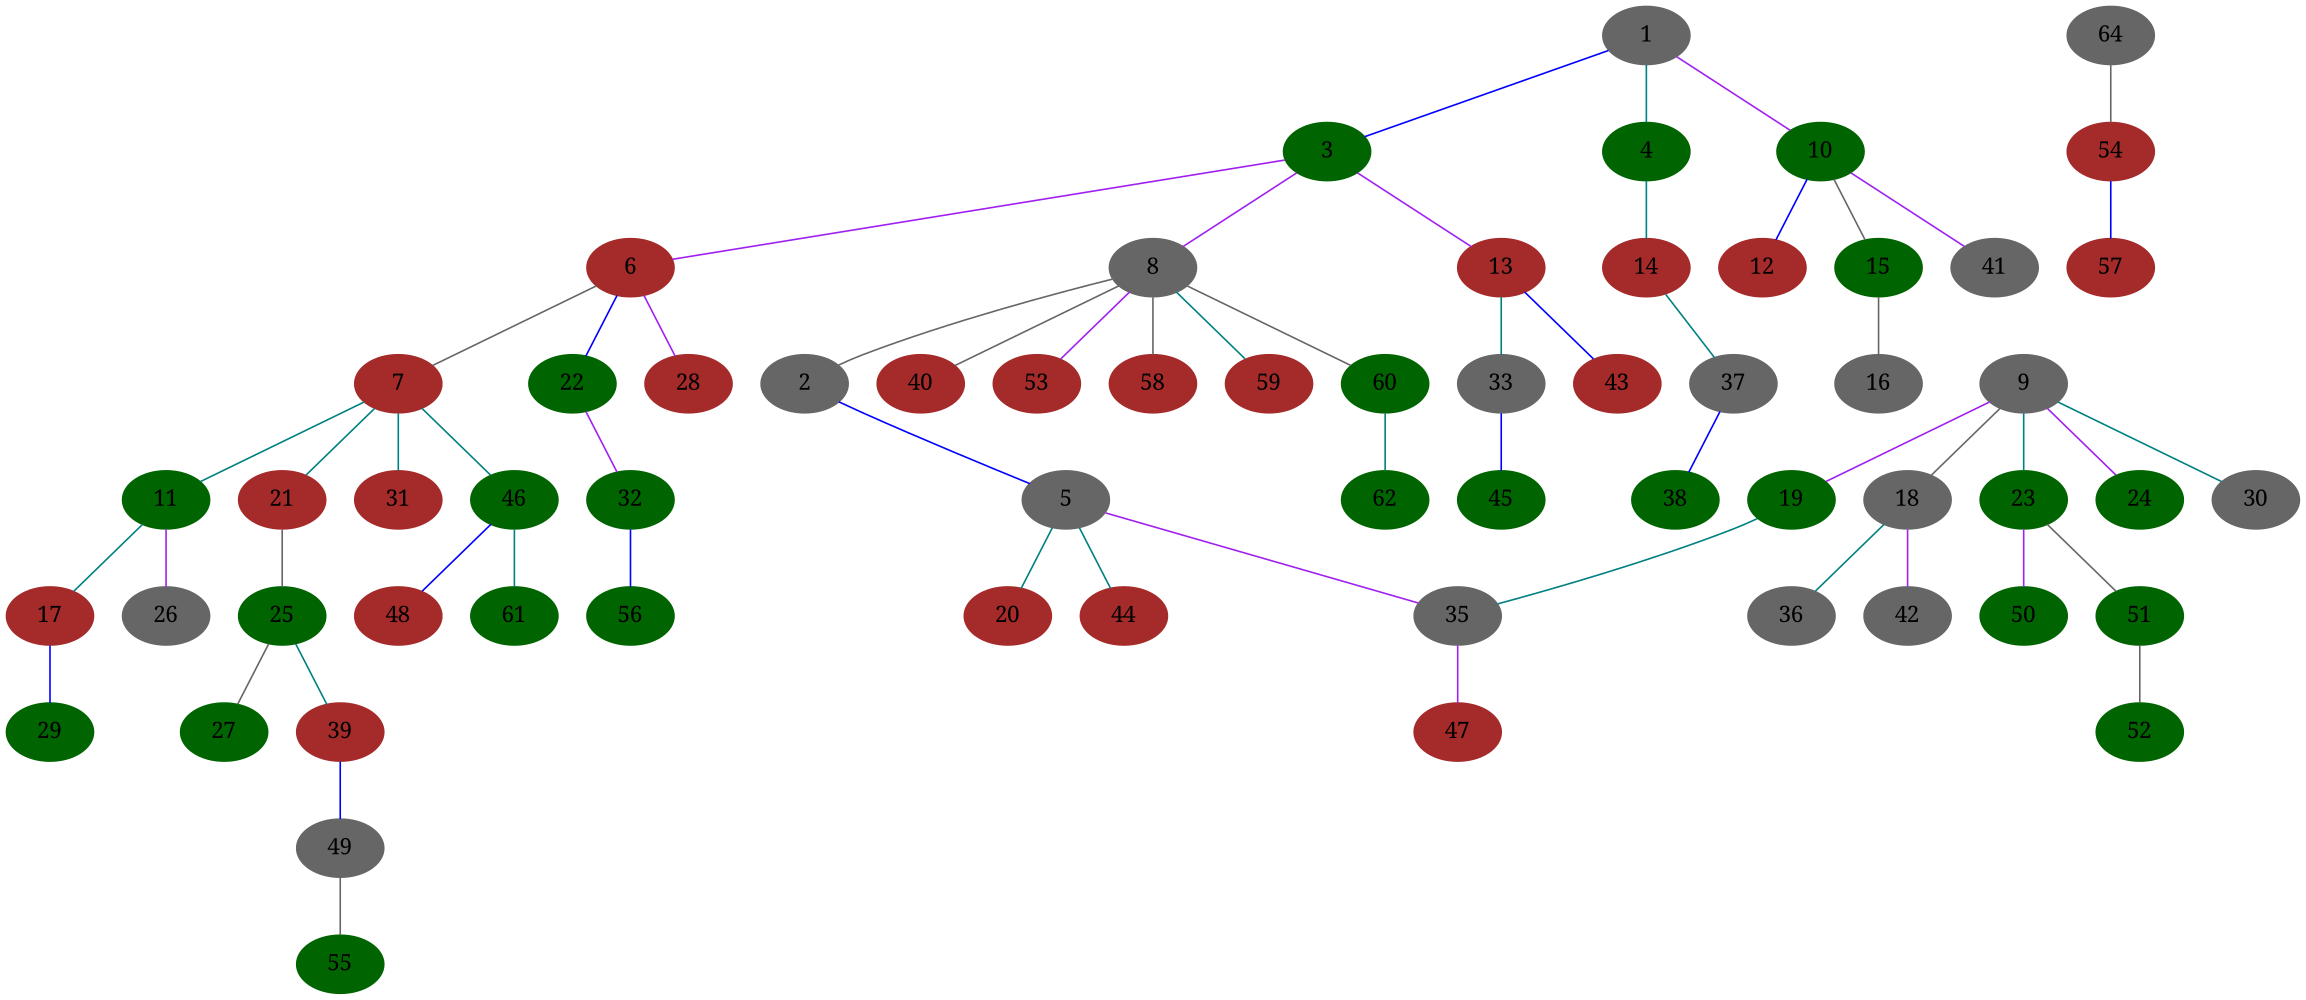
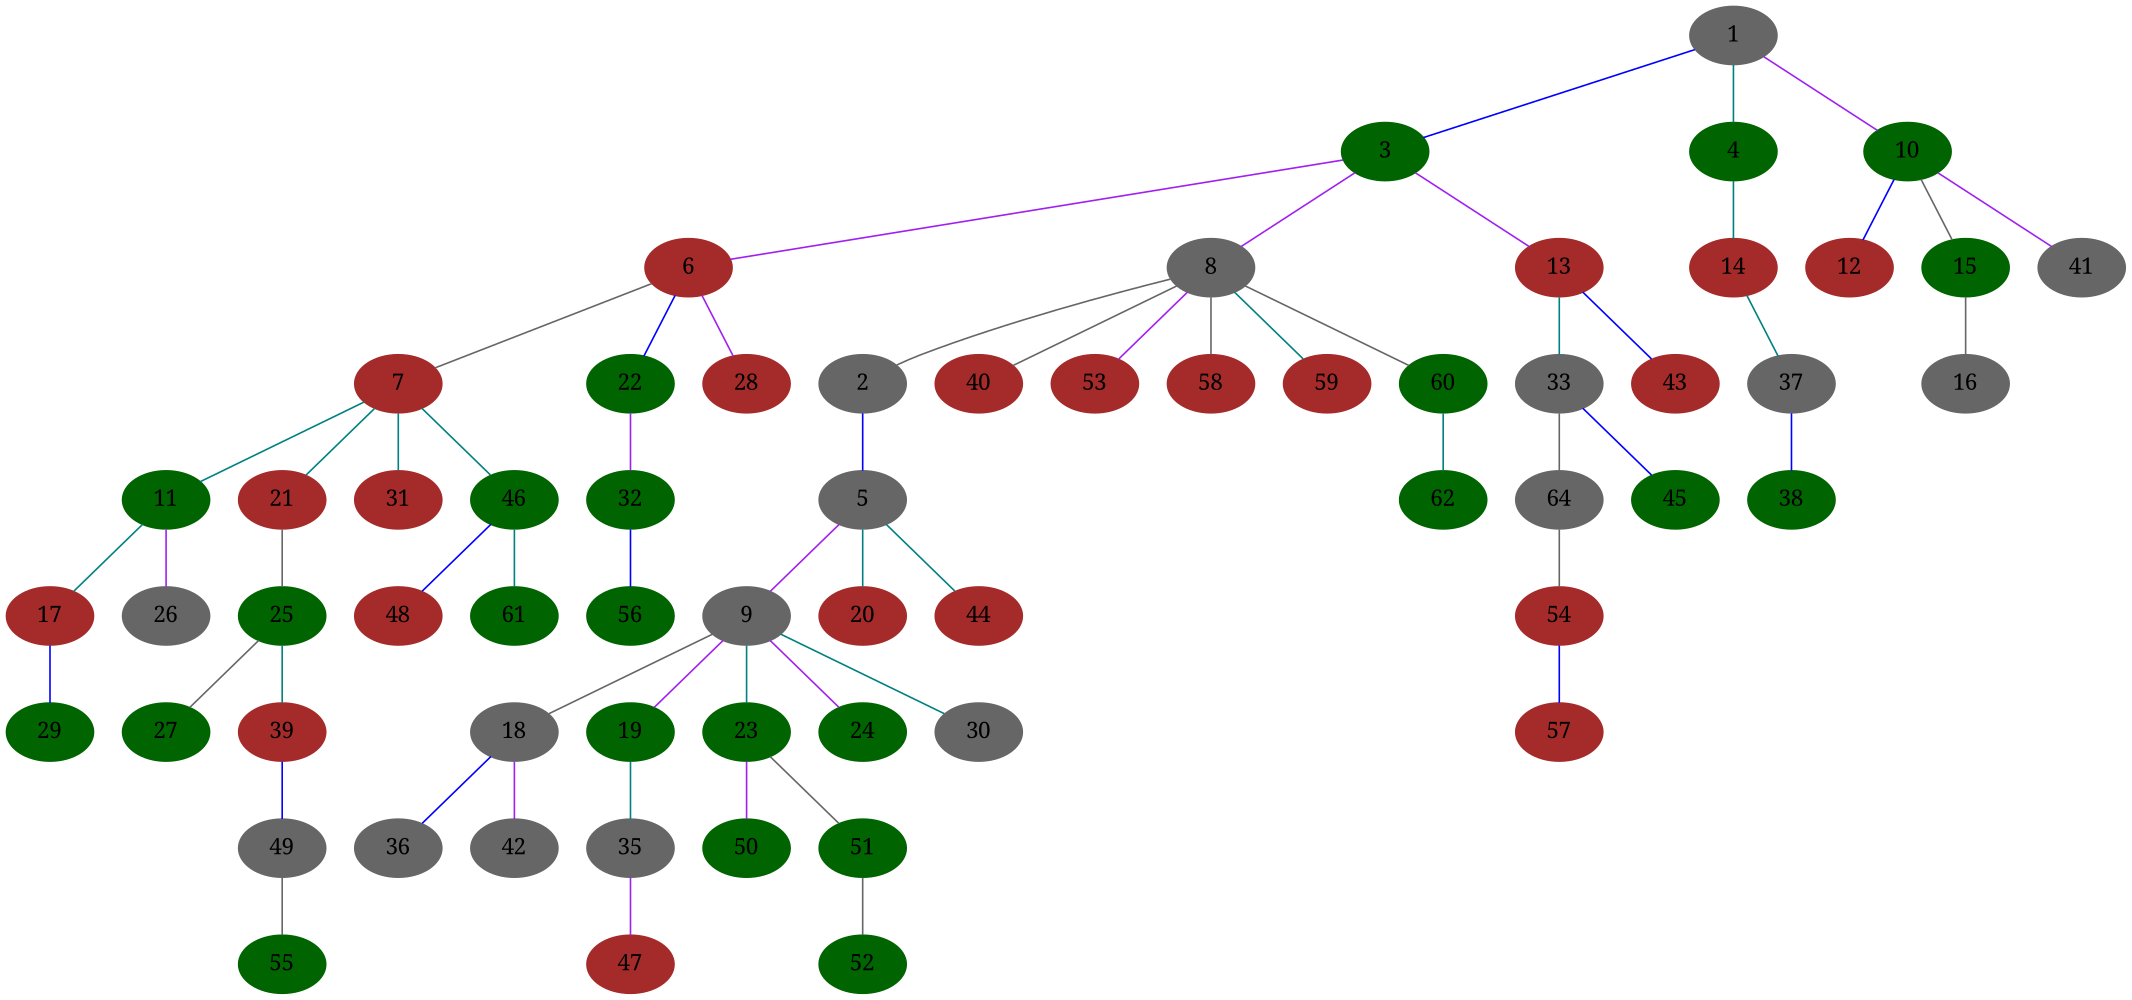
edge "33" -- "64": added
edge "5" -- "35": now "5" -- "9"
edge "18" -- "36": color teal -> blue
